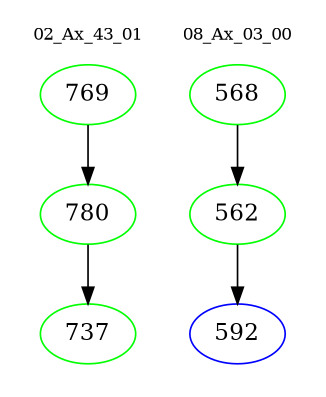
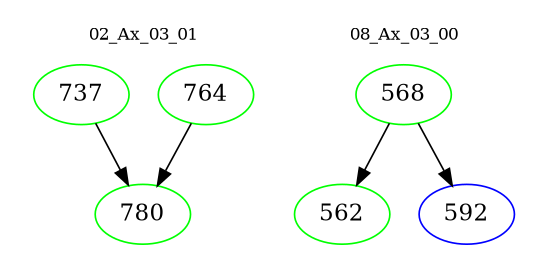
cluster "02_Ax_43_01": label "02_Ax_43_01" -> "02_Ax_03_01"
node "769": label "769" -> "764"
edge "780" -> "737": reversed
edge "562" -> "592": now "568" -> "592"
